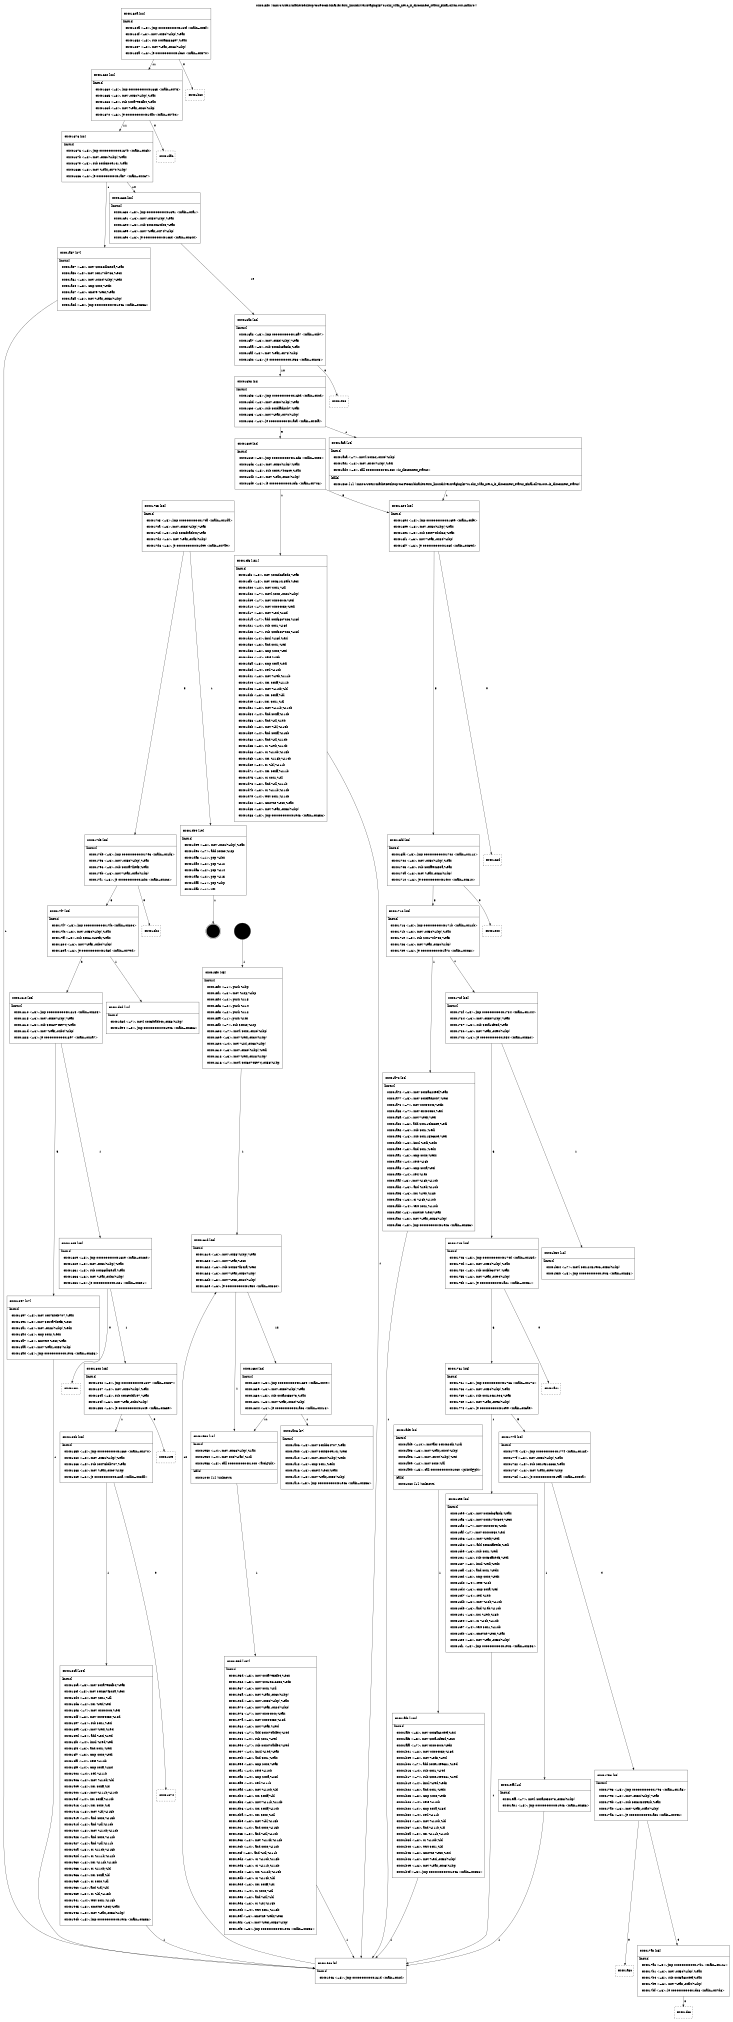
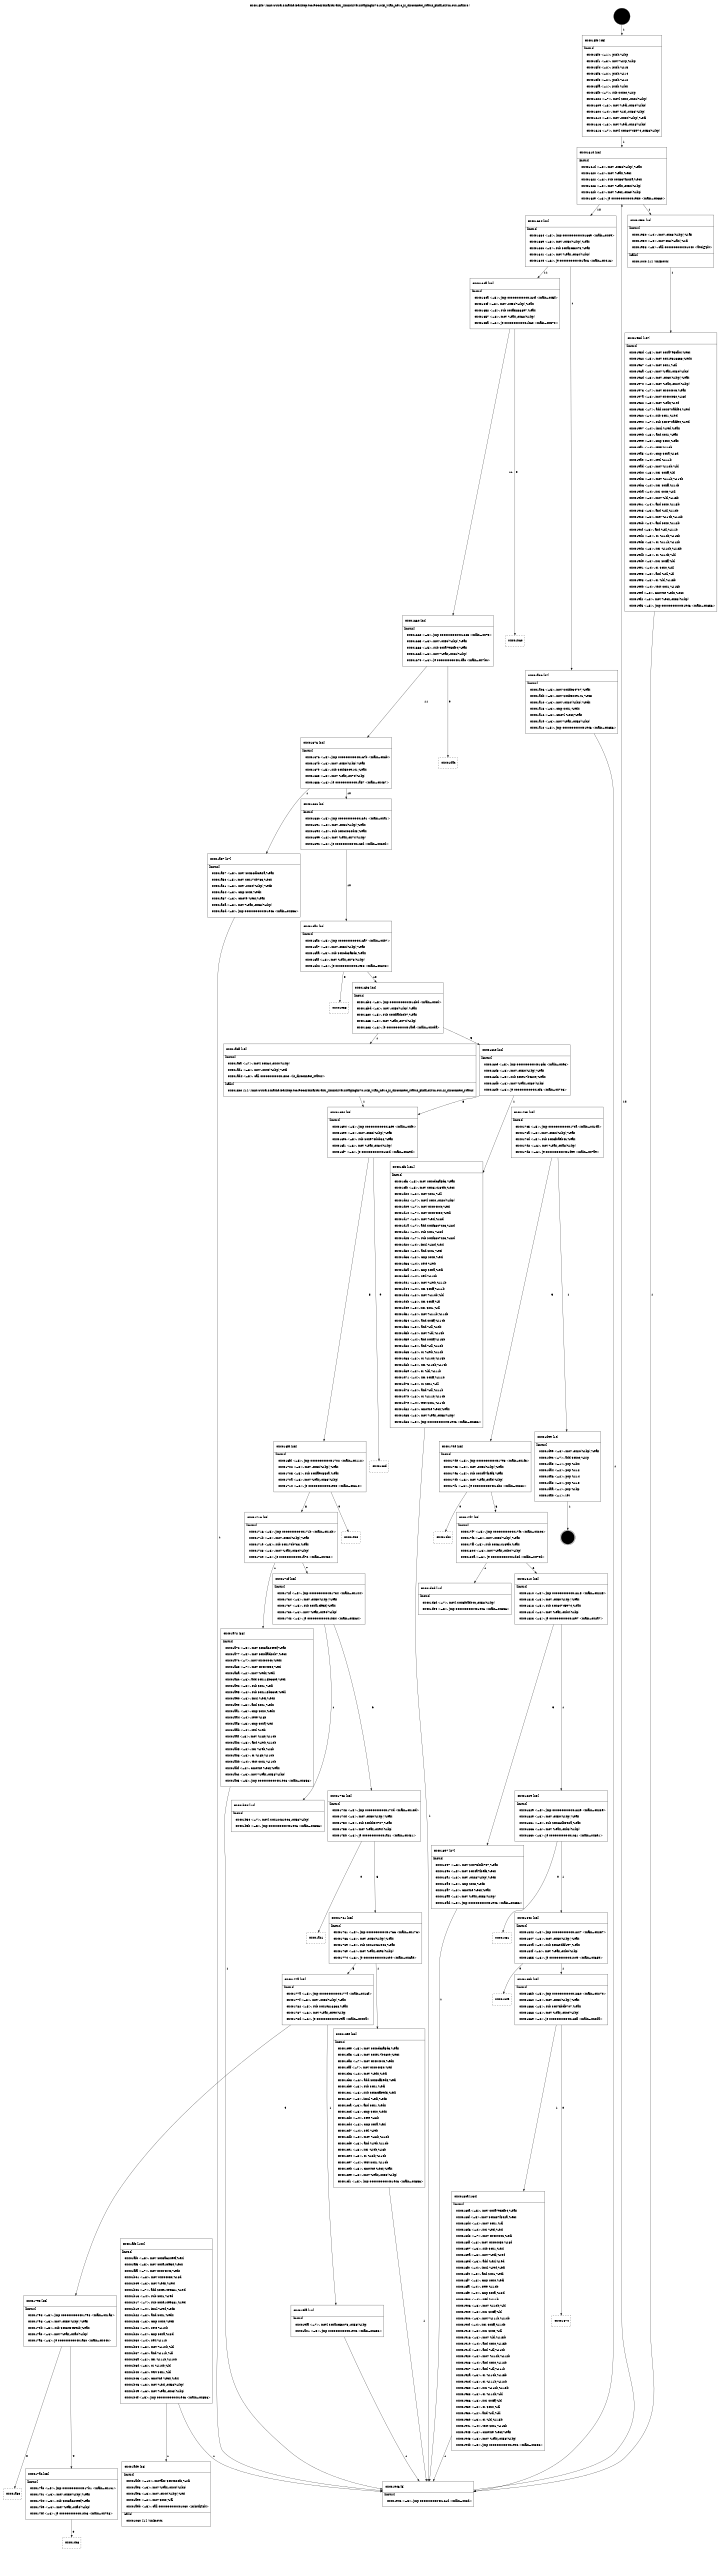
edge "0x401634 [22]" -> "0x401950 [13]": now "0x401634 [22]" -> "0x40164a [22]"
edge "0x401ad9 [23]" -> "0x401af0 [100]": reversed
edge "0x401a06 [27]" -> "0x401e46 [5]": added, label "1"
